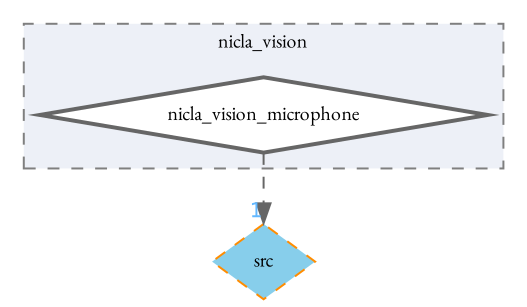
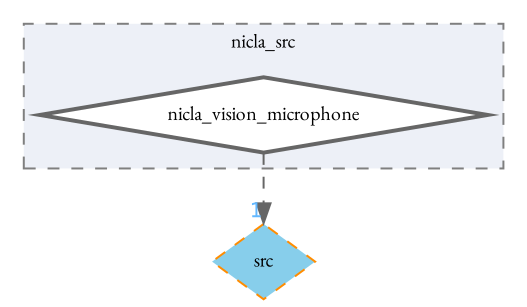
cluster "nicla_vision": label "nicla_vision" -> "nicla_src"
